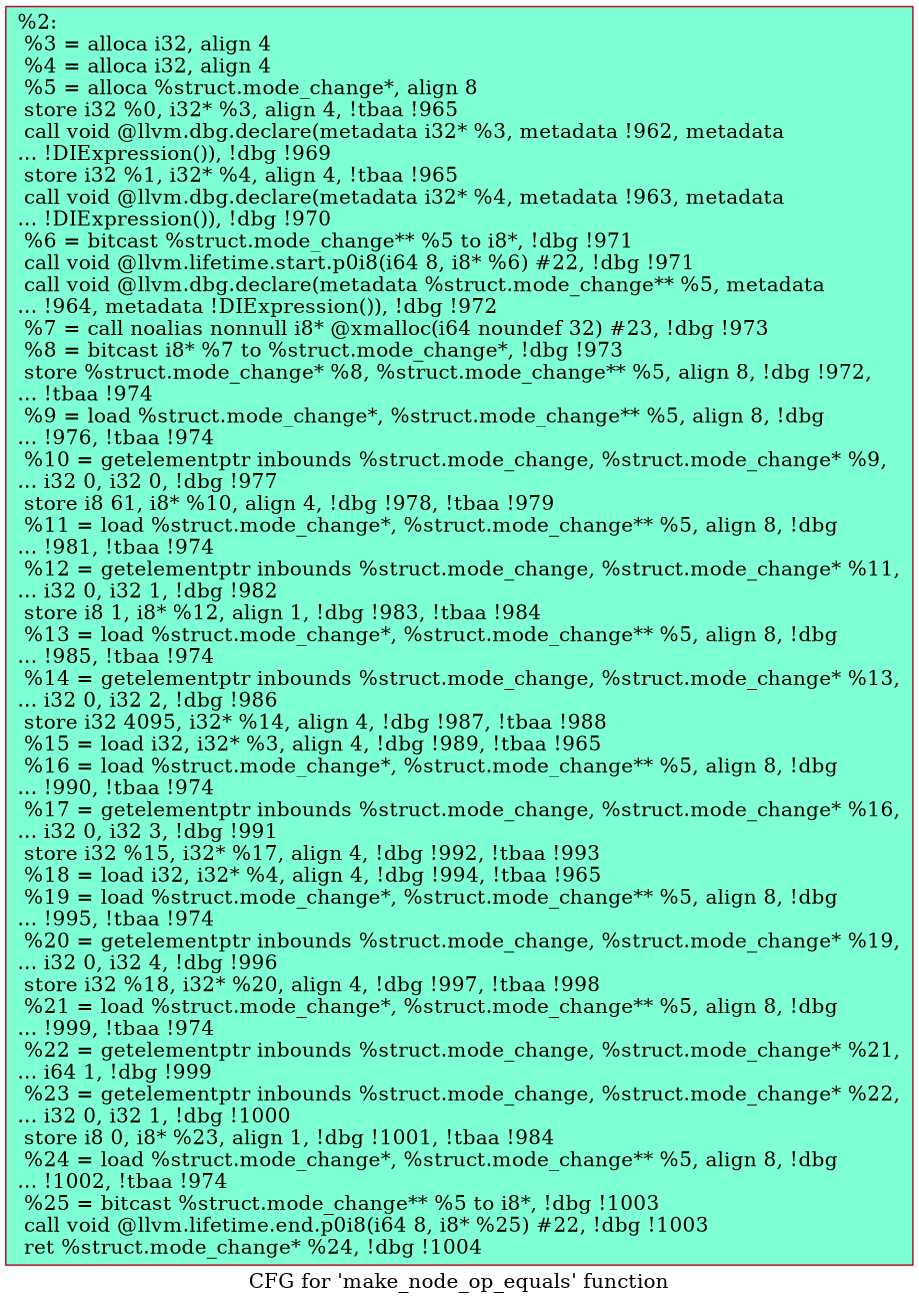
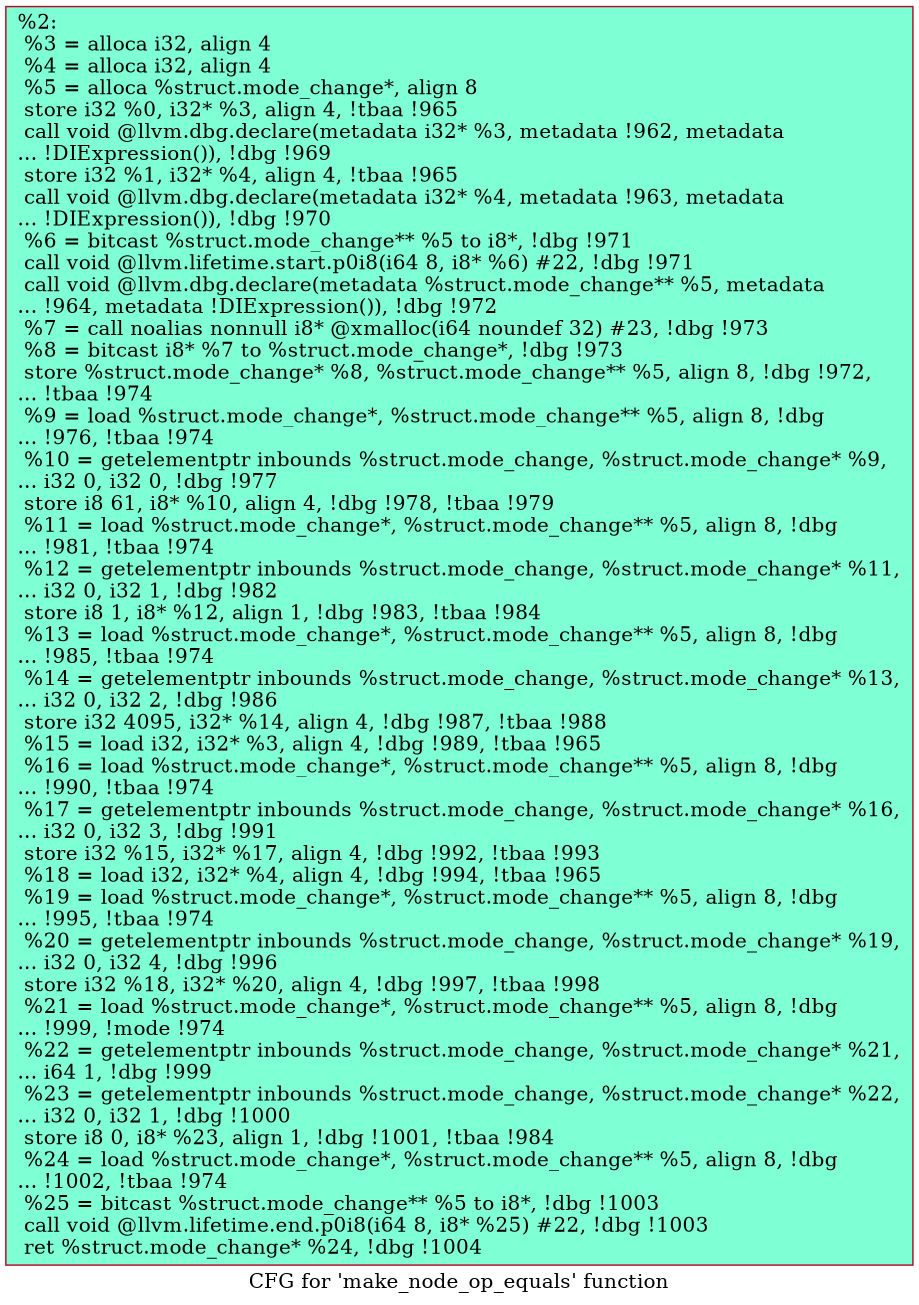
node "%2:": text "... !999, !tbaa !974" -> "... !999, !mode !974"
